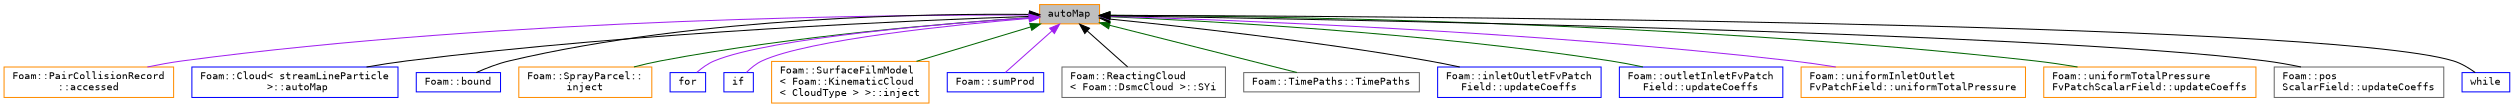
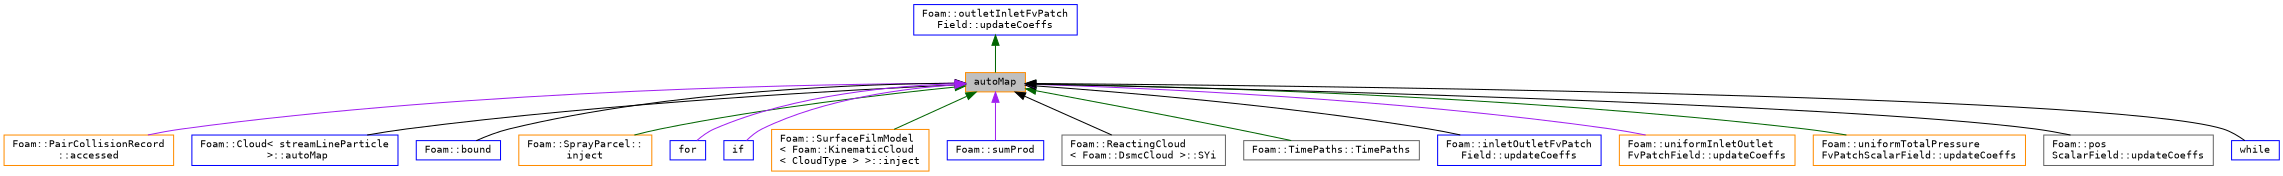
edge "Foam::outletInletFvPatch Field::updateCoeffs" -> "autoMap": reversed
node "Foam::uniformInletOutlet FvPatchField::uniformTotalPressure": label "Foam::uniformInletOutlet FvPatchField::uniformTotalPressure" -> "Foam::uniformInletOutlet FvPatchField::updateCoeffs"
